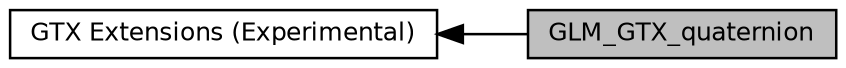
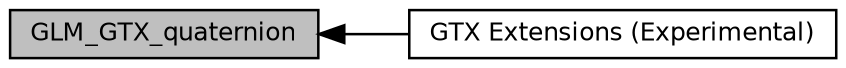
edge "GLM_GTX_quaternion" -> "GTX Extensions (Experimental)": reversed
